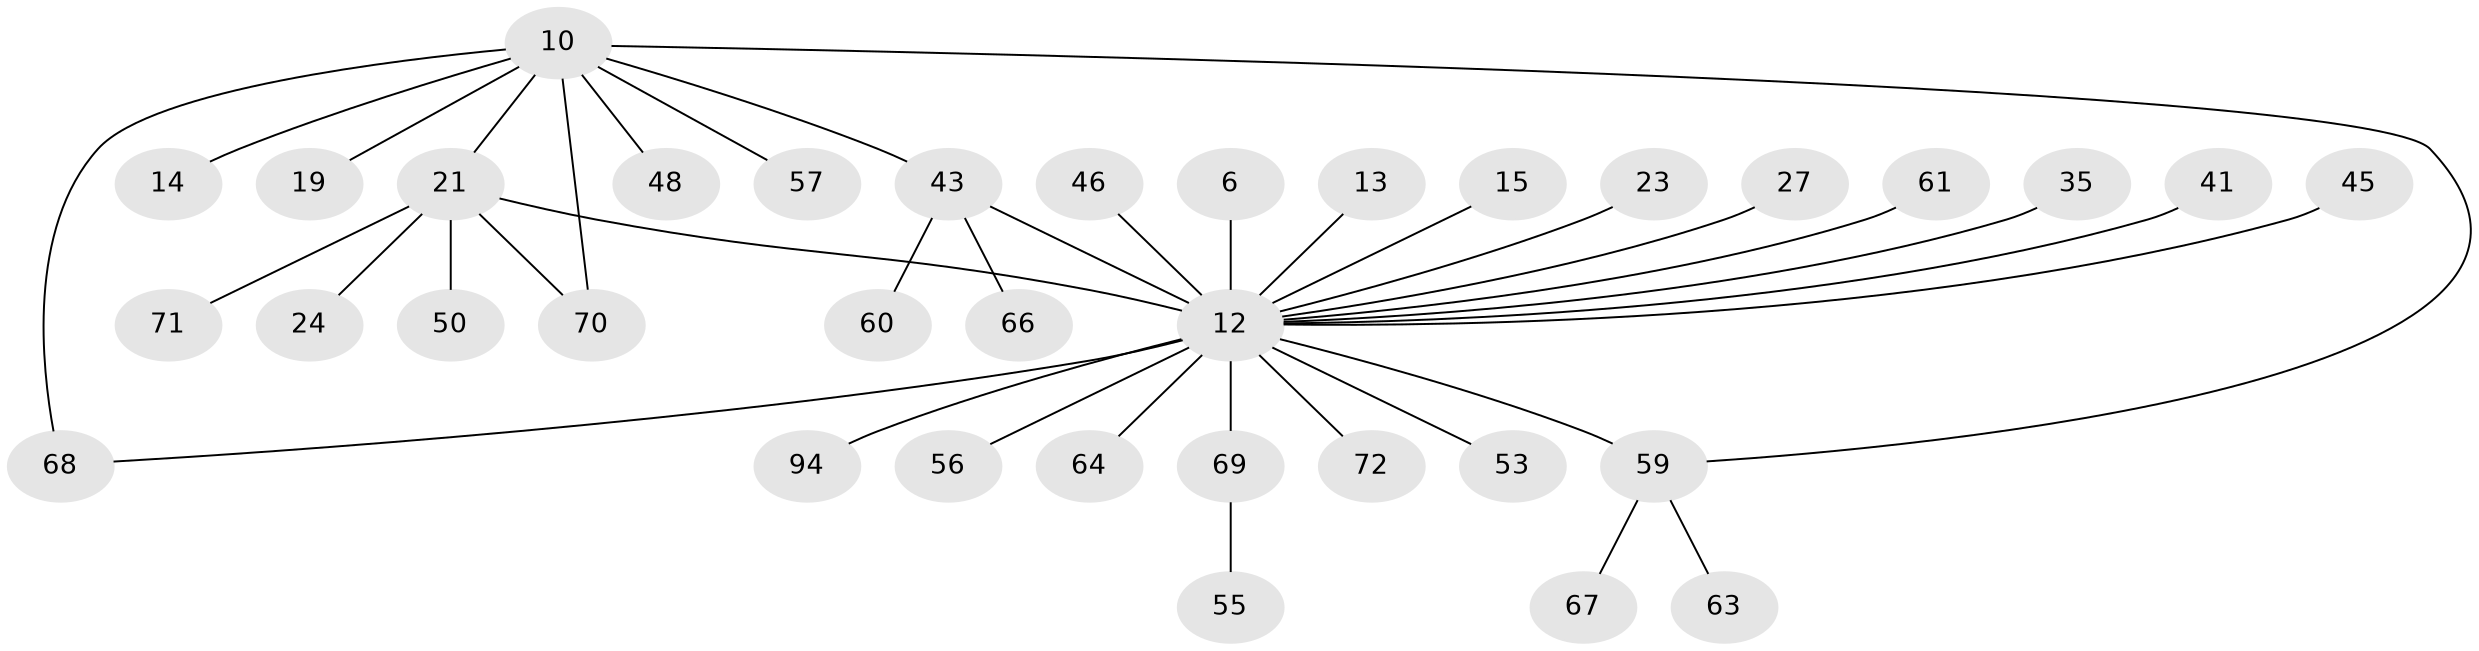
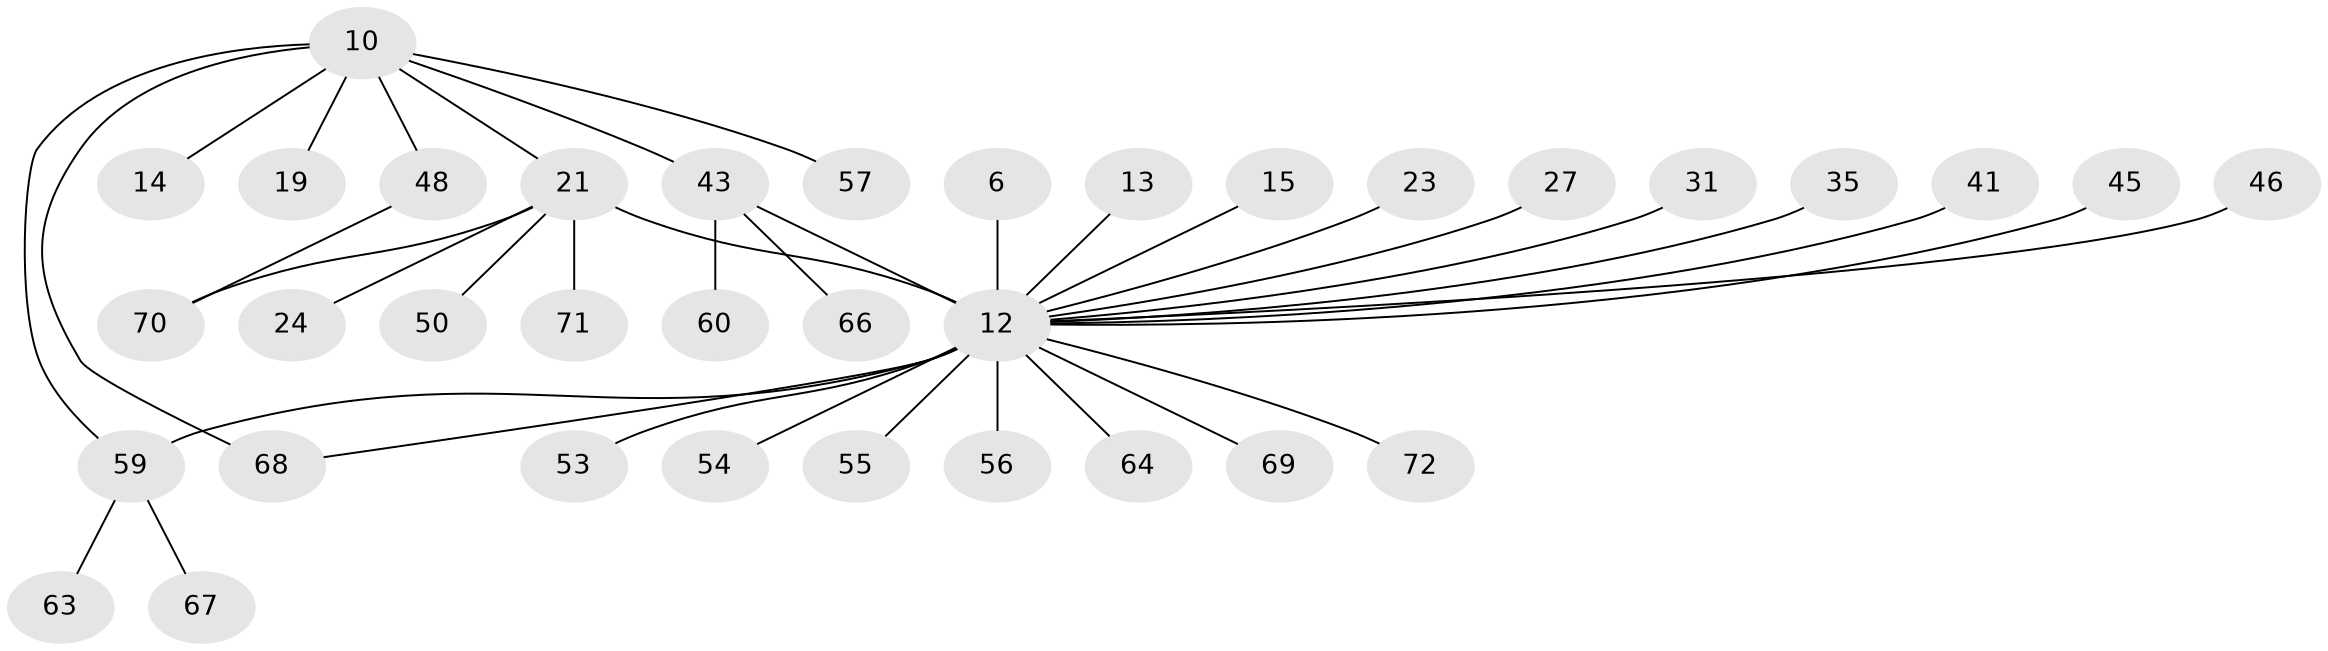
edge "10" -- "70": now "48" -- "70"
node "61": label "61" -> "31"
node "94": label "94" -> "54"
edge "69" -- "55": now "12" -- "55"
